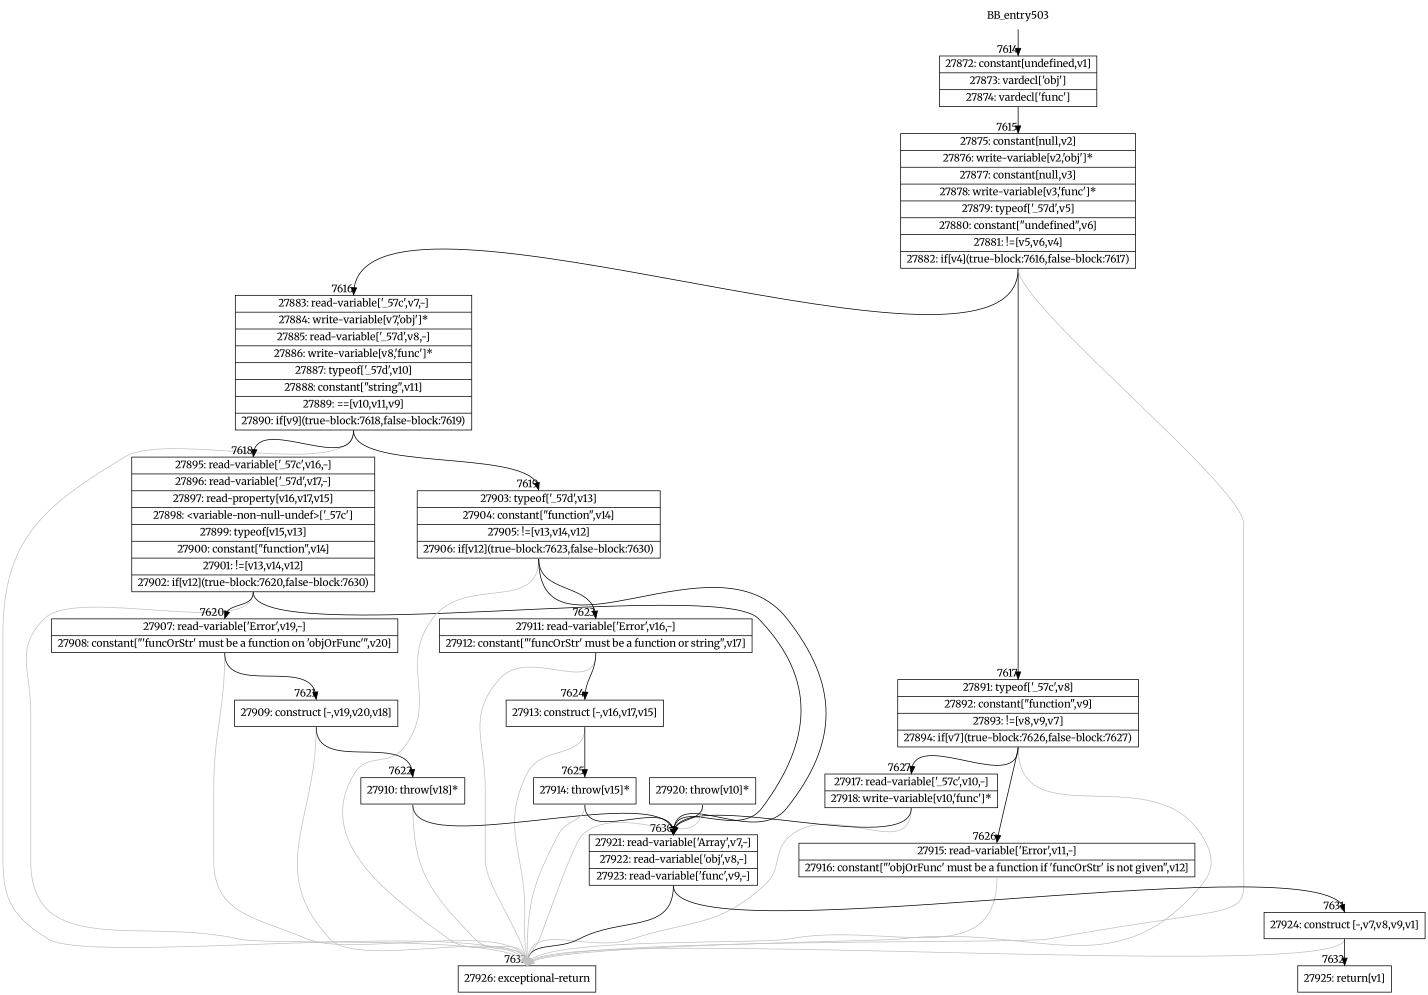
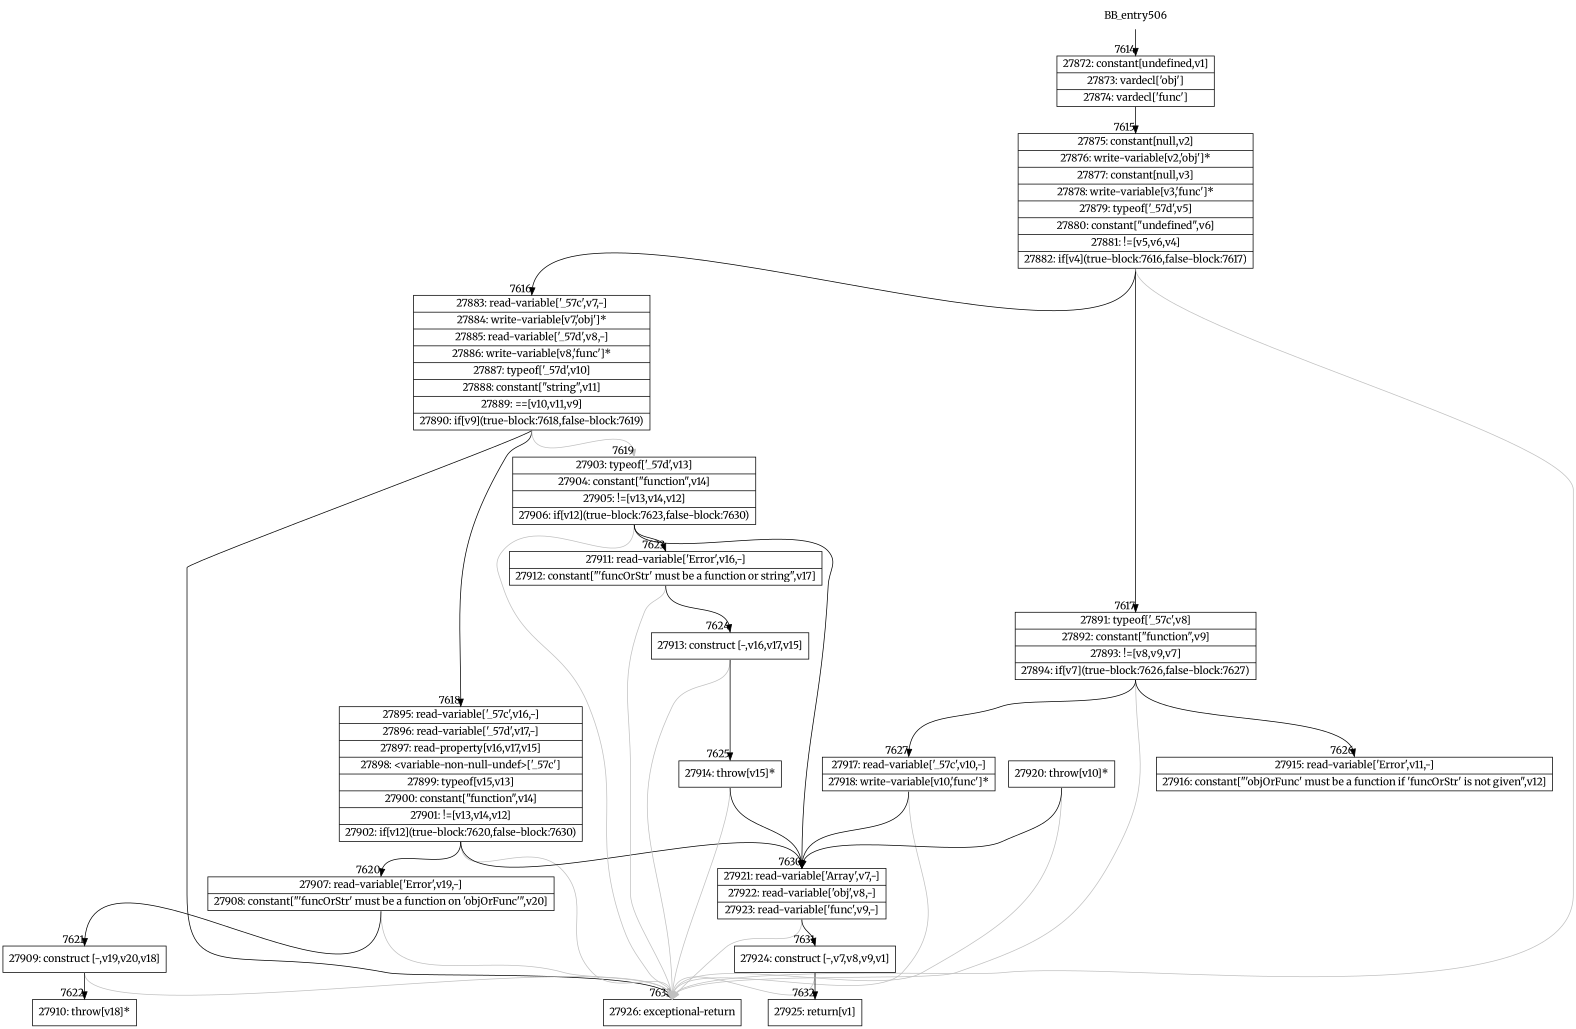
node "BB_entry503": label "BB_entry503" -> "BB_entry506"
edge "27883: read-variable['_57c',v7,-]" -> "27903: typeof['_57d',v13]": color black -> gray
edge "27883: read-variable['_57c',v7,-]" -> "27926: exceptional-return": color gray -> black
edge "27910: throw[v18]*" -> "27921: read-variable['Array',v7,-]": removed
edge "27910: throw[v18]*" -> "27926: exceptional-return": removed
edge "27921: read-variable['Array',v7,-]" -> "27926: exceptional-return": color black -> gray
edge "27915: read-variable['Error',v11,-]" -> "27926: exceptional-return": removed
